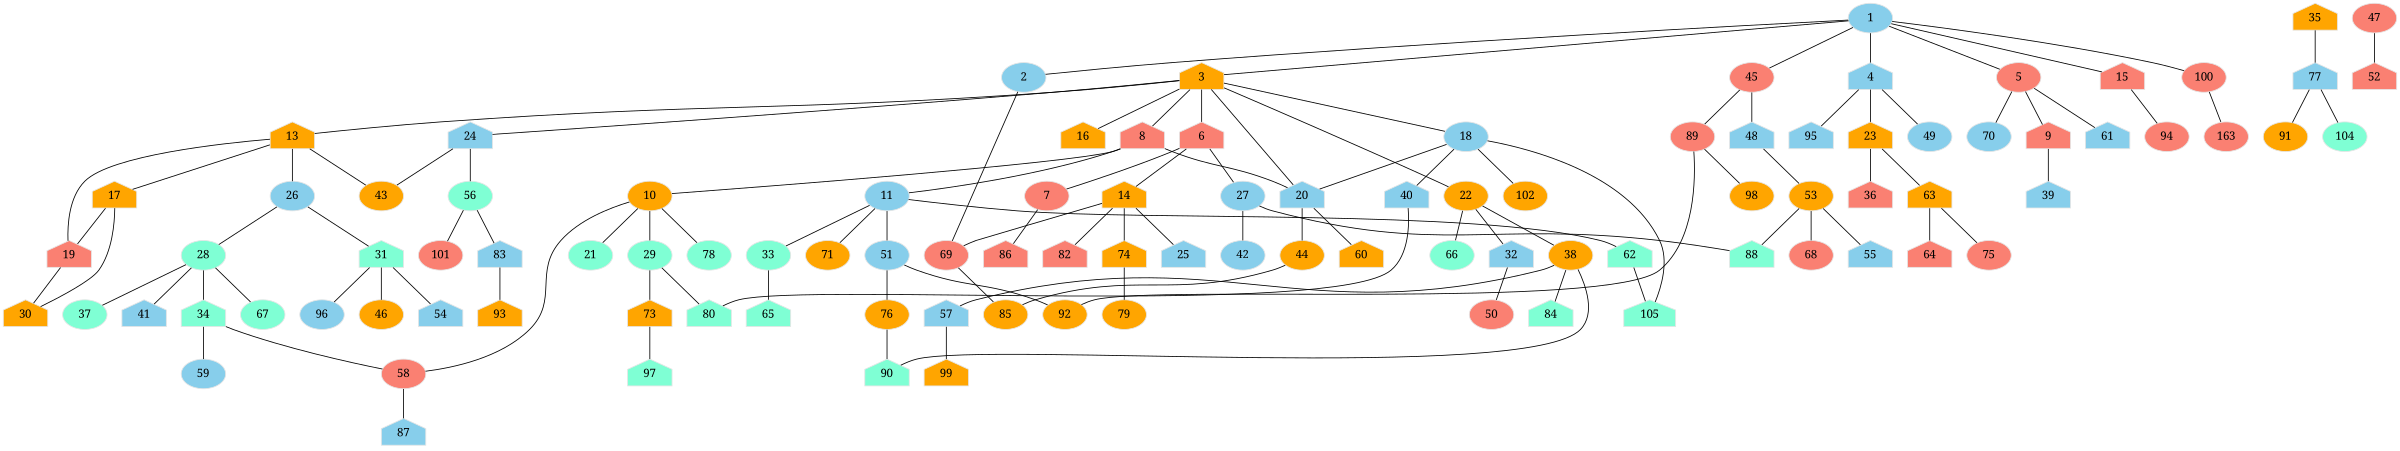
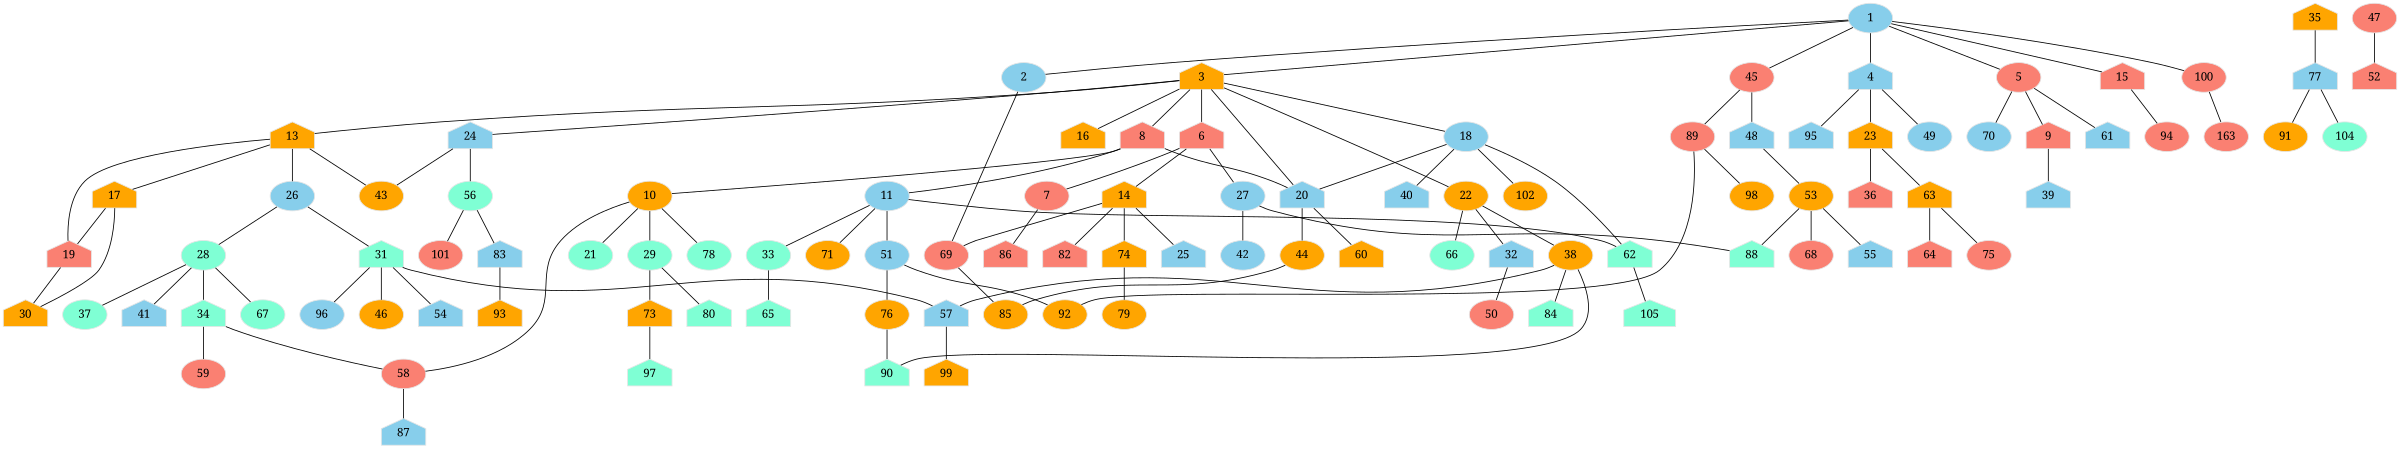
edge "18" -- "105": now "18" -- "62"
edge "31" -- "57": added
edge "40" -- "80": removed
node "59": fillcolor skyblue -> salmon
